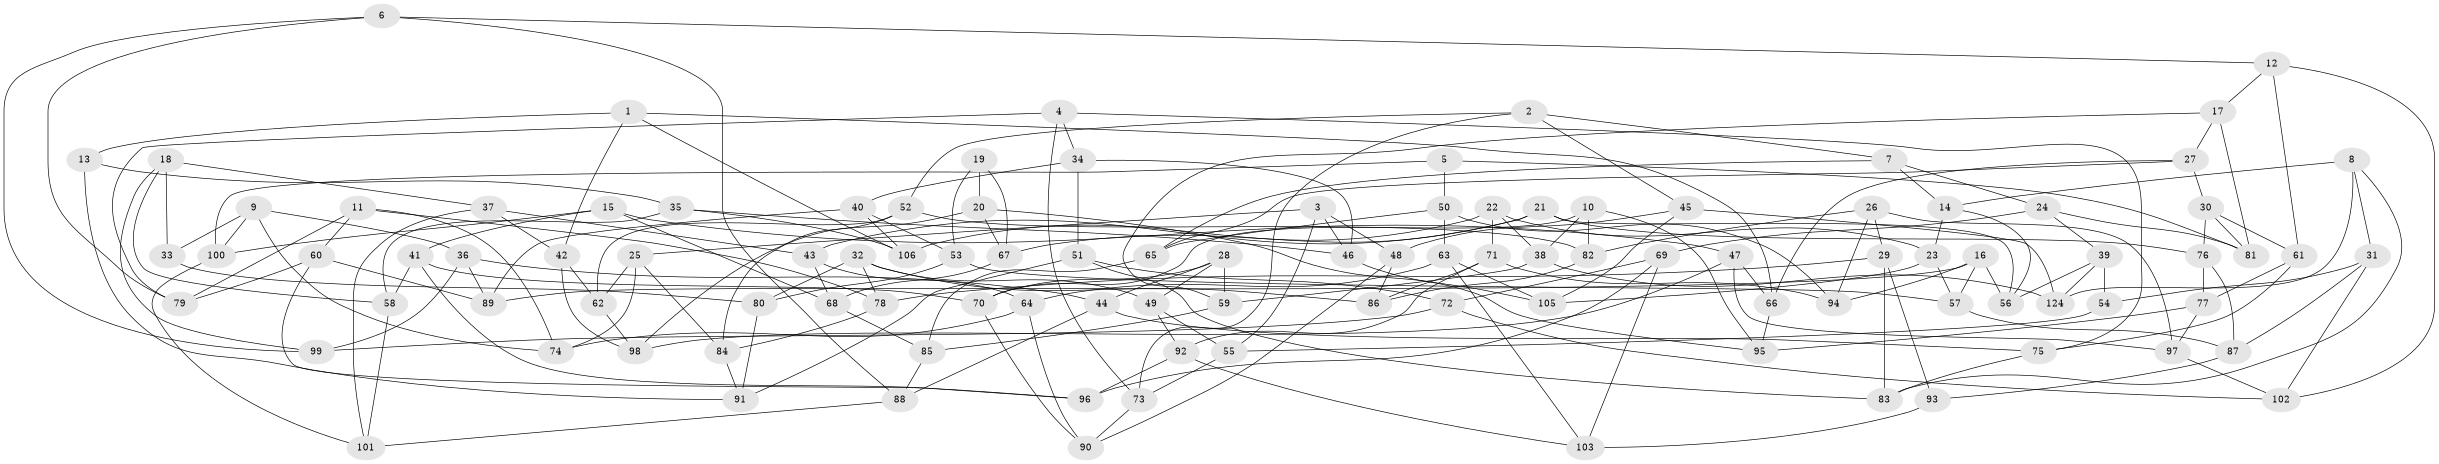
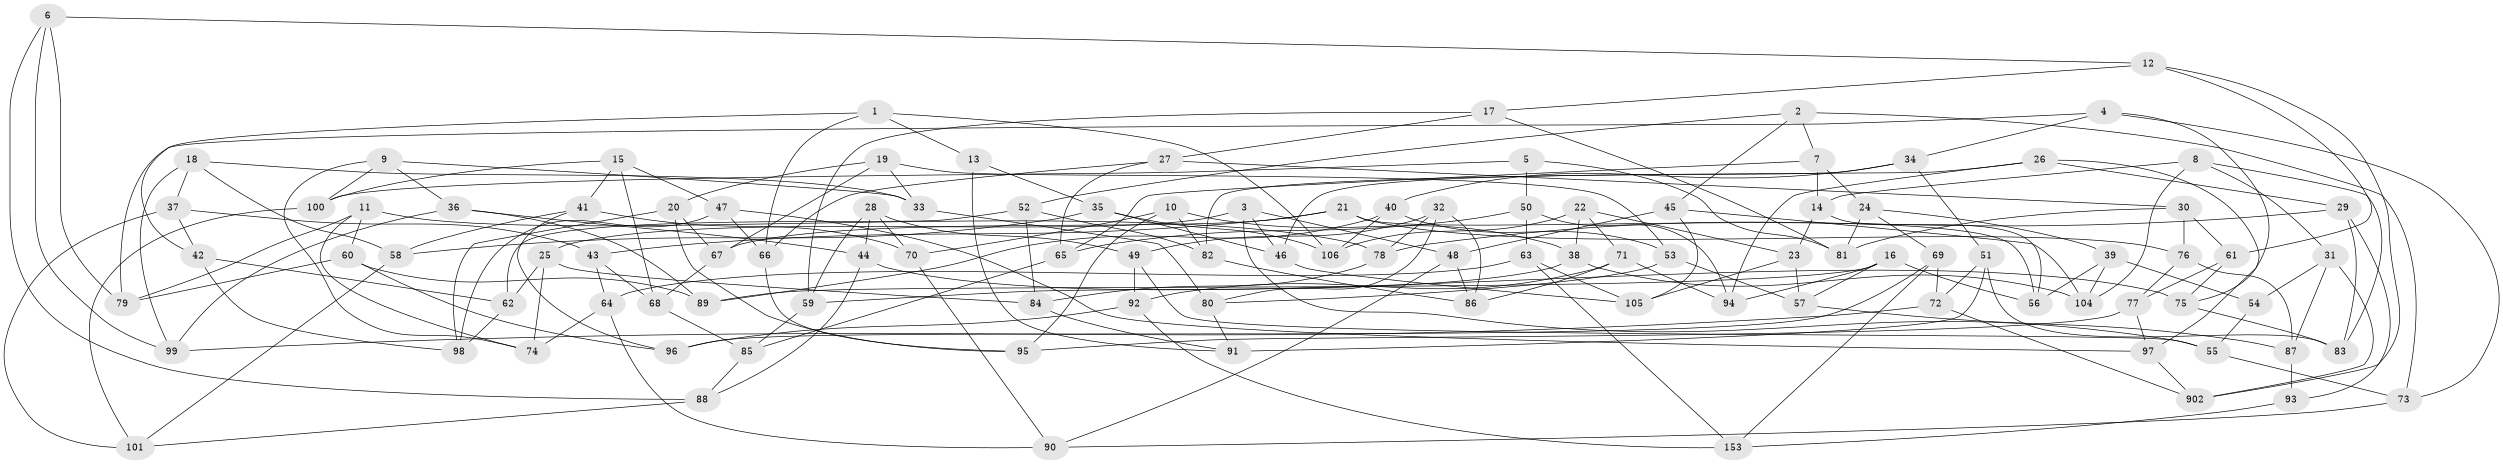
edge "19" -- "33": added
node "124": label "124" -> "104"
node "102": label "102" -> "902"
node "103": label "103" -> "153"
